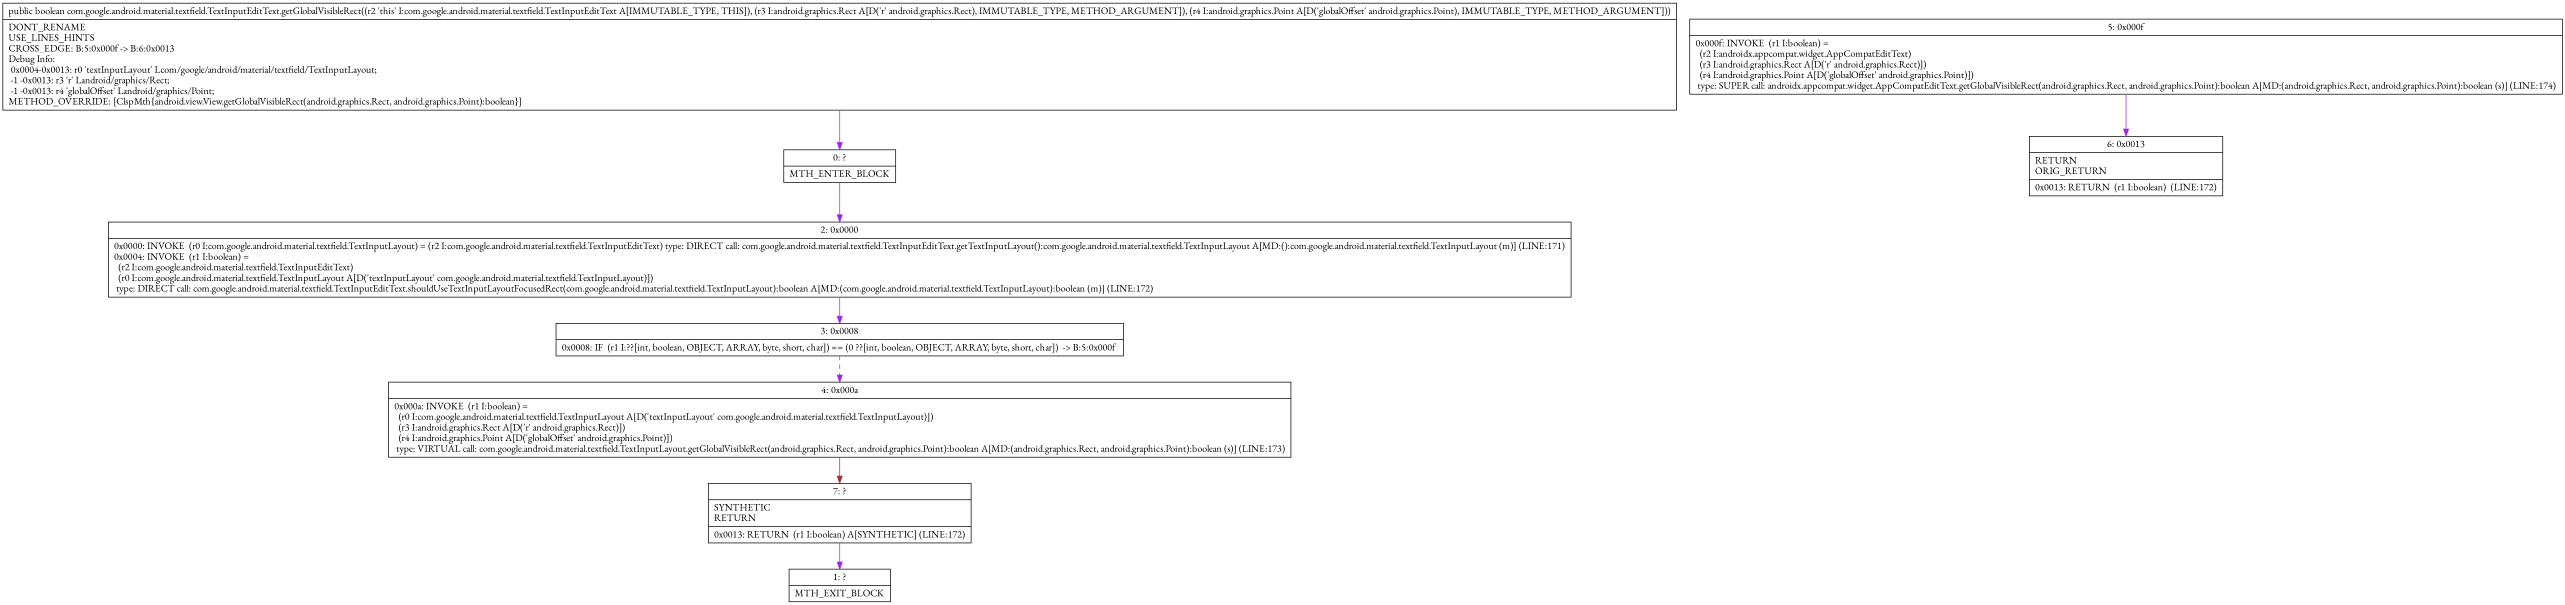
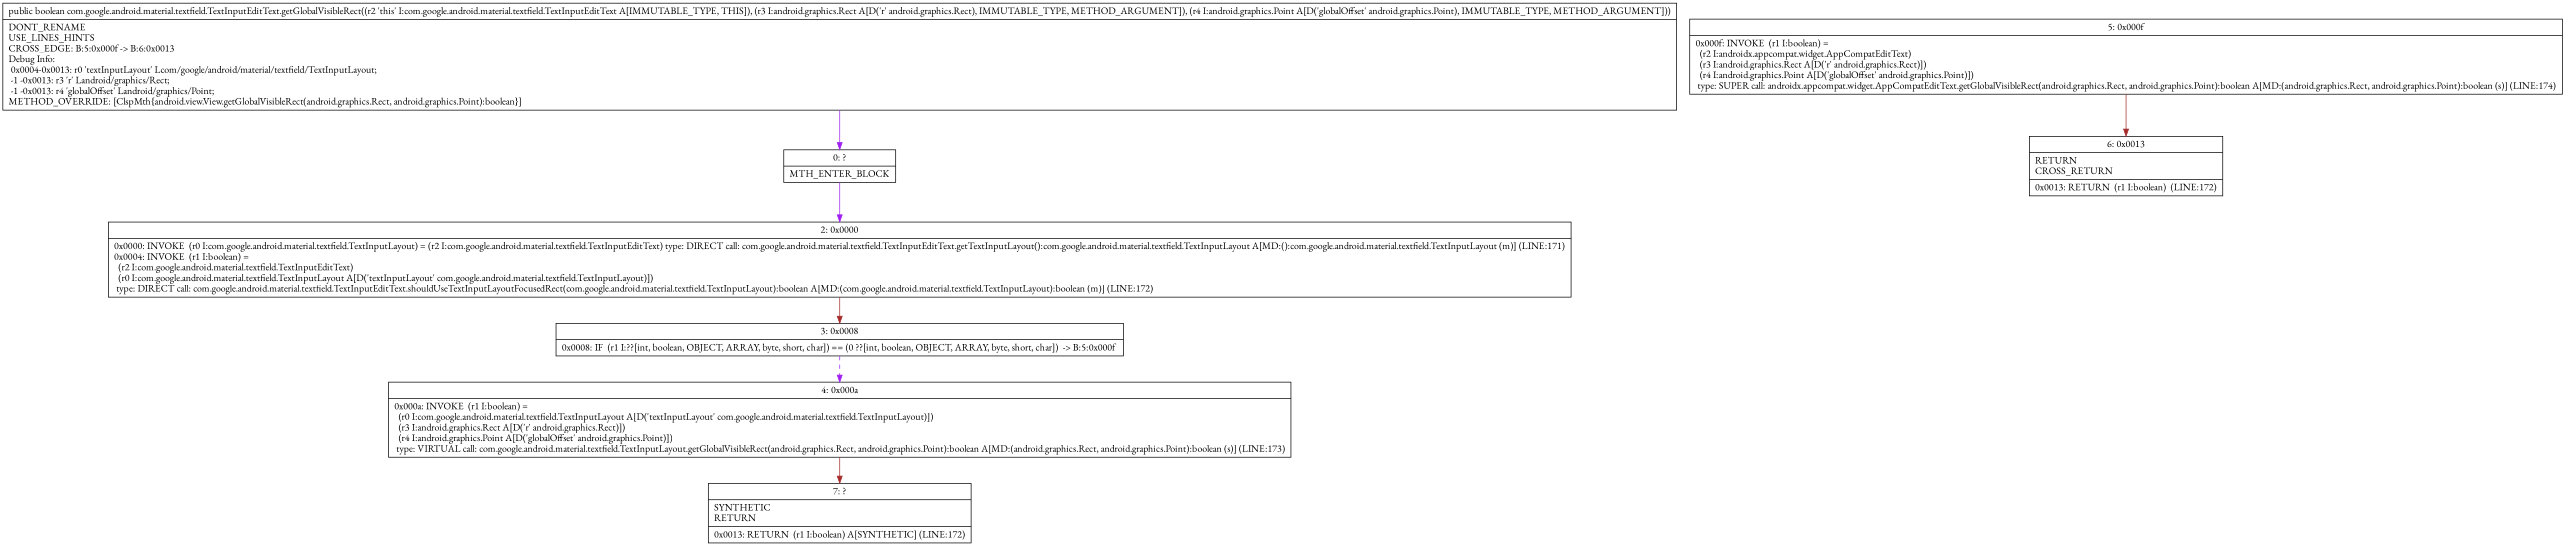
edge "5: 0x000f" -> "6: 0x0013": color purple -> brown
node "6: 0x0013": text "ORIG_RETURN" -> "CROSS_RETURN"
edge "2: 0x0000" -> "3: 0x0008": color purple -> brown
node "1: ?": removed
